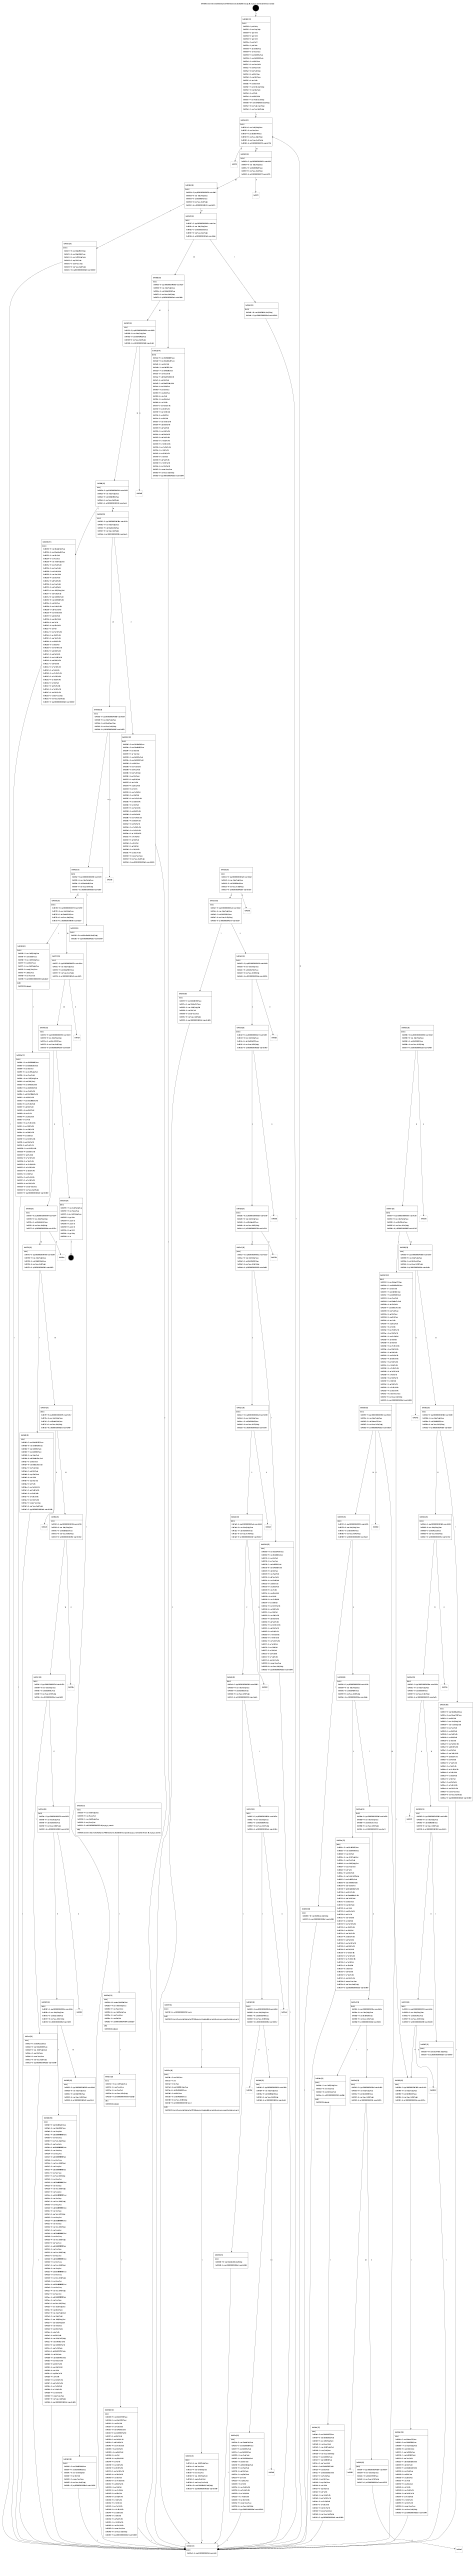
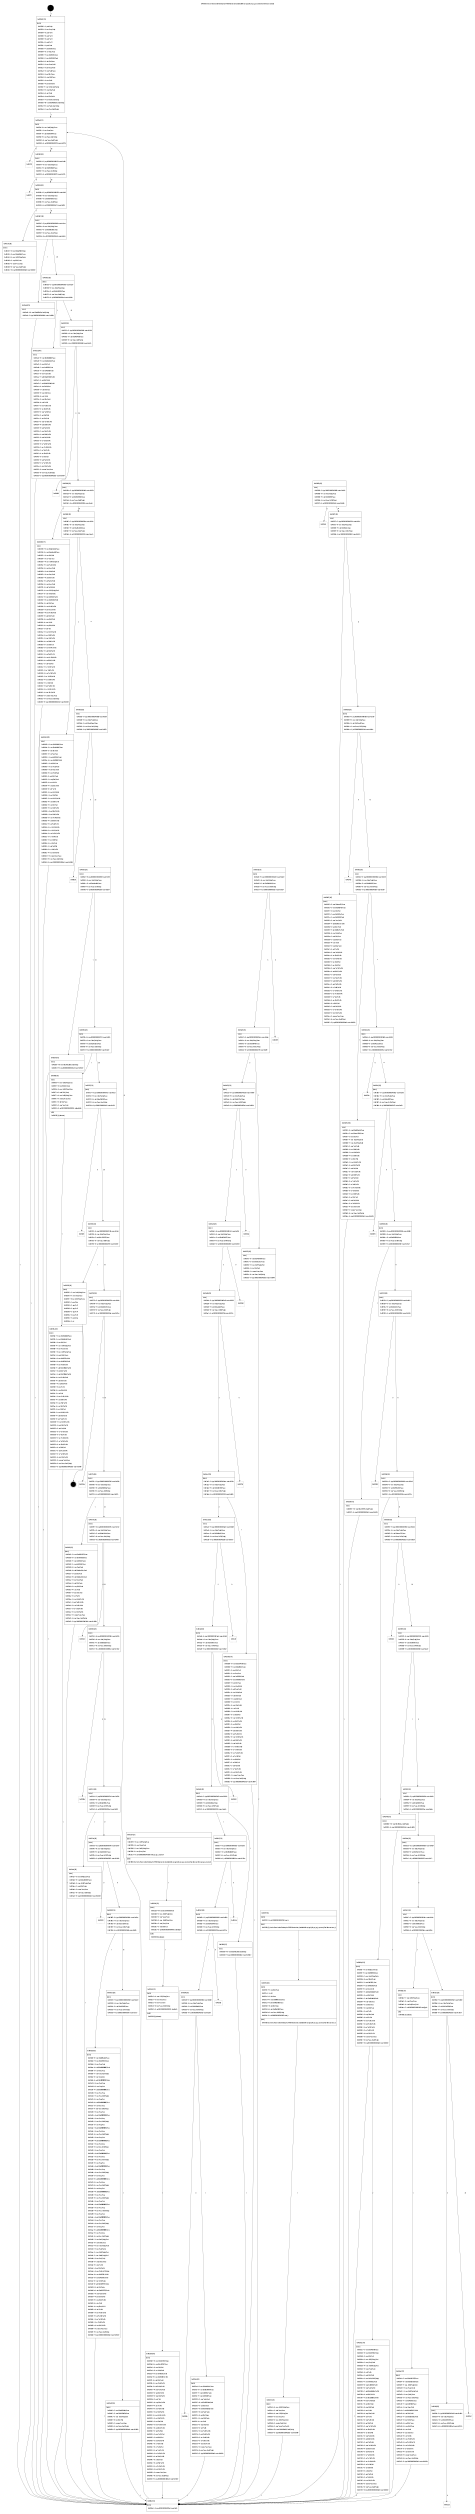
edge "0x401957 [28]" -> "0x40193b [28]": reversed
edge "0x40198f [28]" -> "0x4020ce [171]": now "0x4028fa [109]" -> "0x4020ce [171]"
